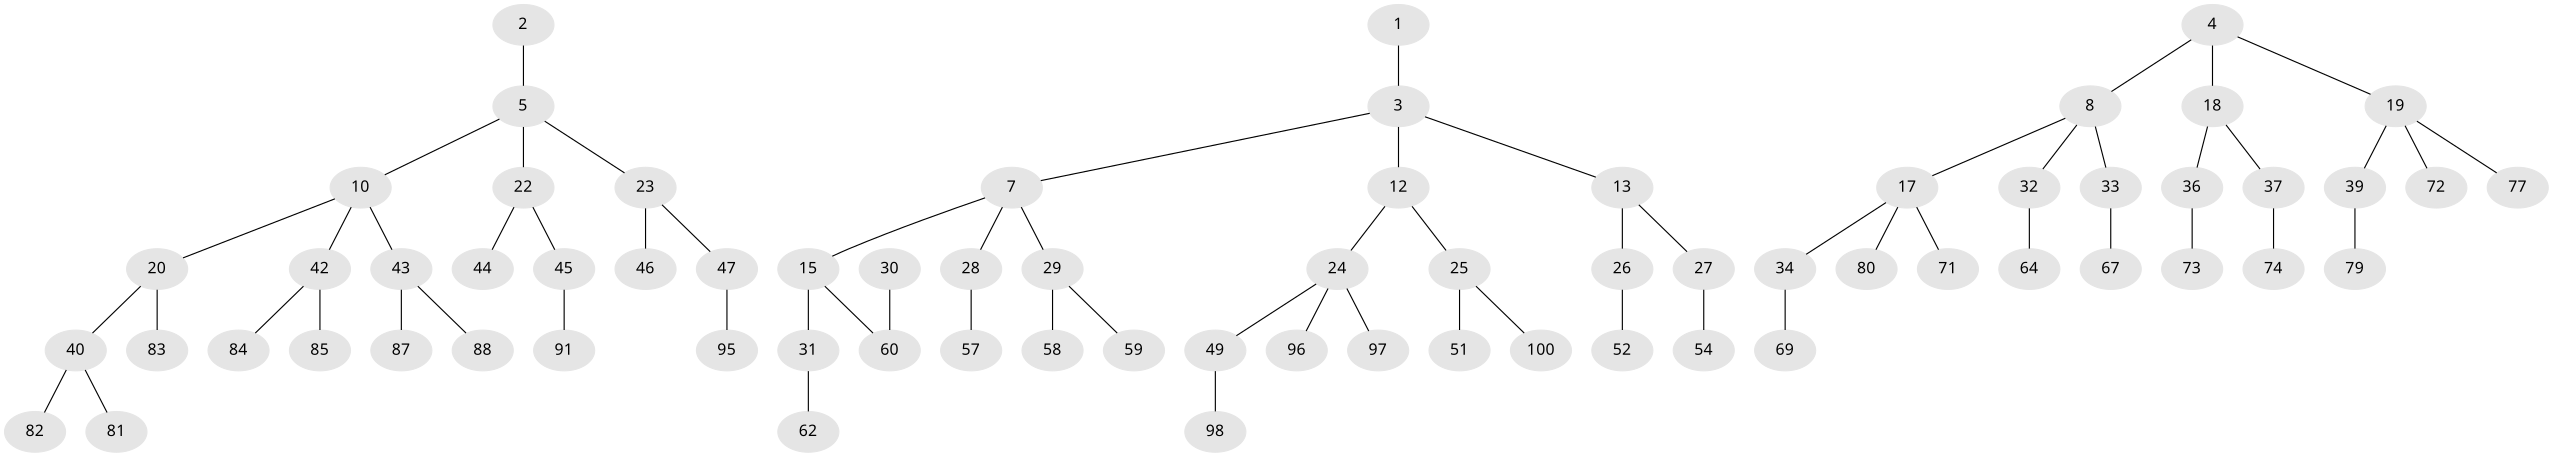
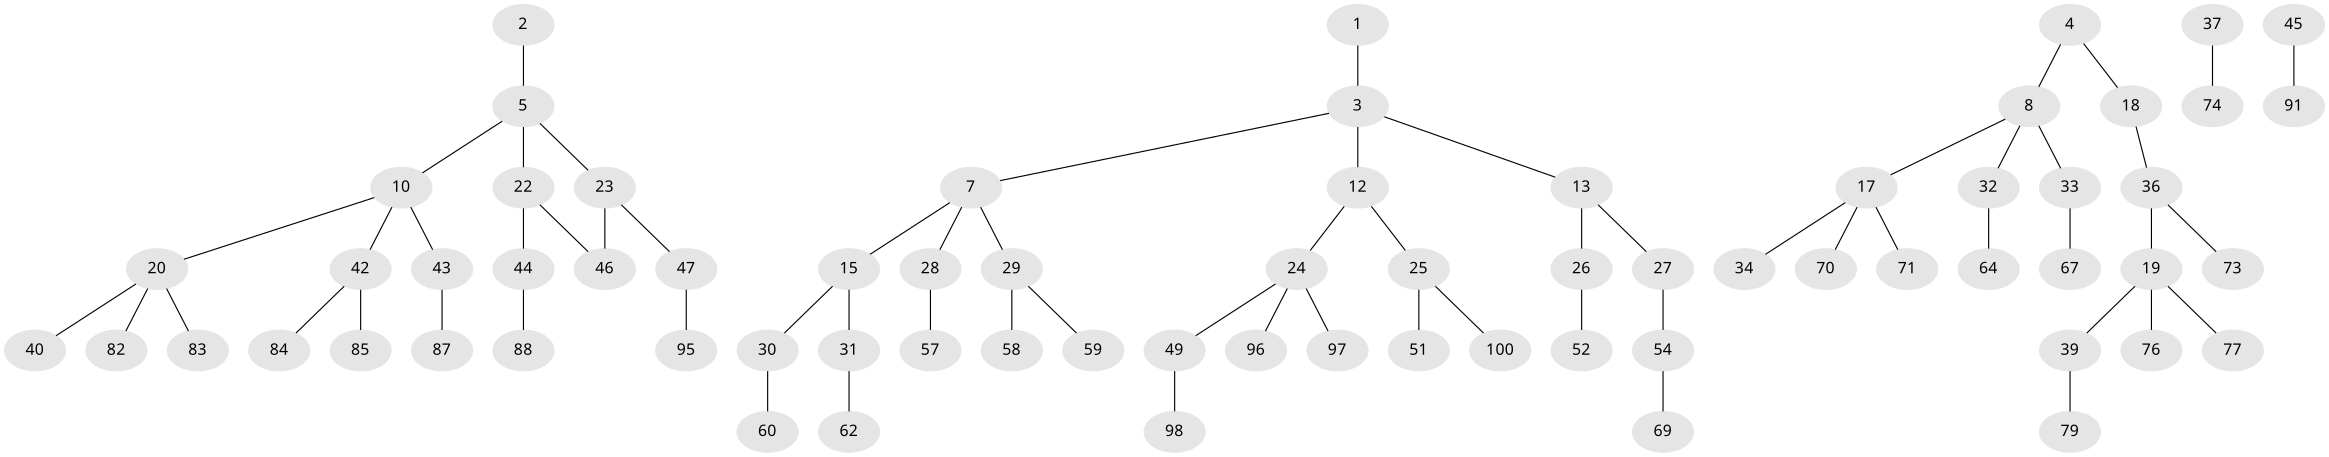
edge "4" -- "19": now "36" -- "19"
edge "18" -- "37": removed
node "72": label "72" -> "76"
edge "22" -- "45": now "22" -- "46"
node "80": label "80" -> "70"
edge "43" -- "88": now "44" -- "88"
edge "15" -- "60": now "15" -- "30"
edge "34" -- "69": now "54" -- "69"
edge "40" -- "82": now "20" -- "82"
node "81": removed
